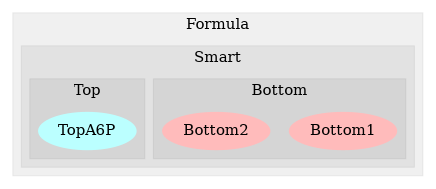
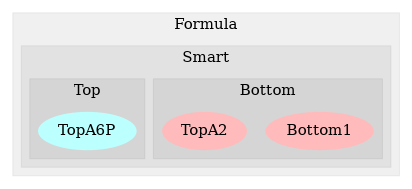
node "Bottom2": label "Bottom2" -> "TopA2"
